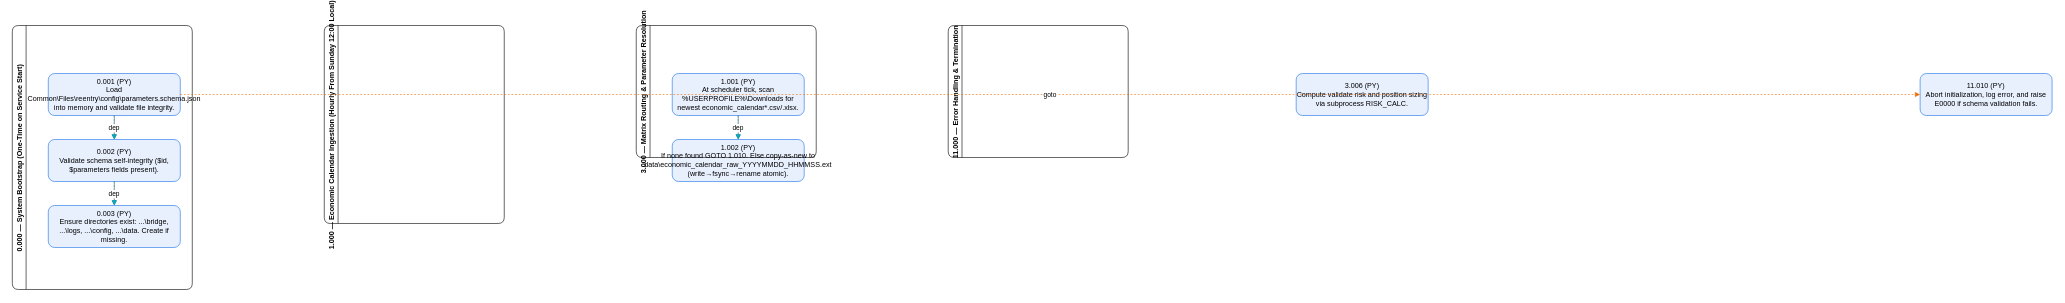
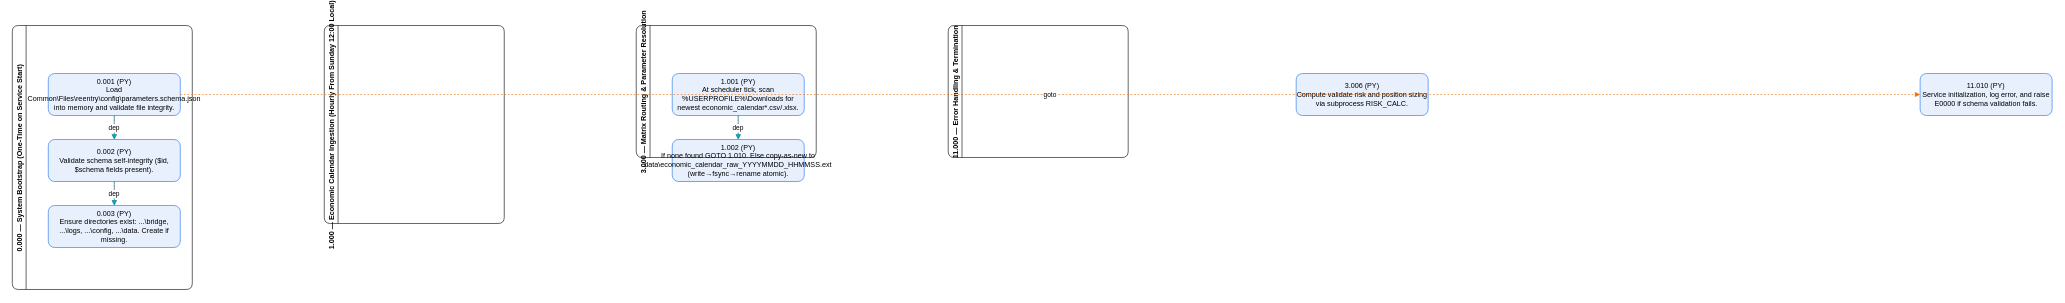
node "11.010 (PY) Abort initialization, log error, and raise E0000 if schema validation fails.": label "11.010 (PY) Abort initialization, log error, and raise E0000 if schema validation fails." -> "11.010 (PY) Service initialization, log error, and raise E0000 if schema validation fails."
node "0.002 (PY) Validate schema self-integrity ($id, $parameters fields present).": label "0.002 (PY) Validate schema self-integrity ($id, $parameters fields present)." -> "0.002 (PY) Validate schema self-integrity ($id, $schema fields present)."
